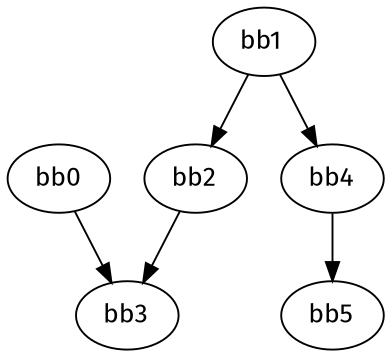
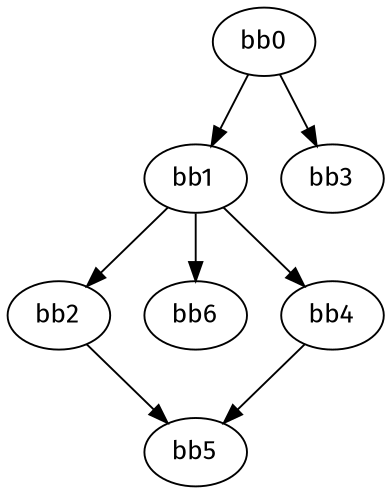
edge "bb0" -> "bb1": added
edge "bb2" -> "bb3": now "bb2" -> "bb5"
node "bb6": added
